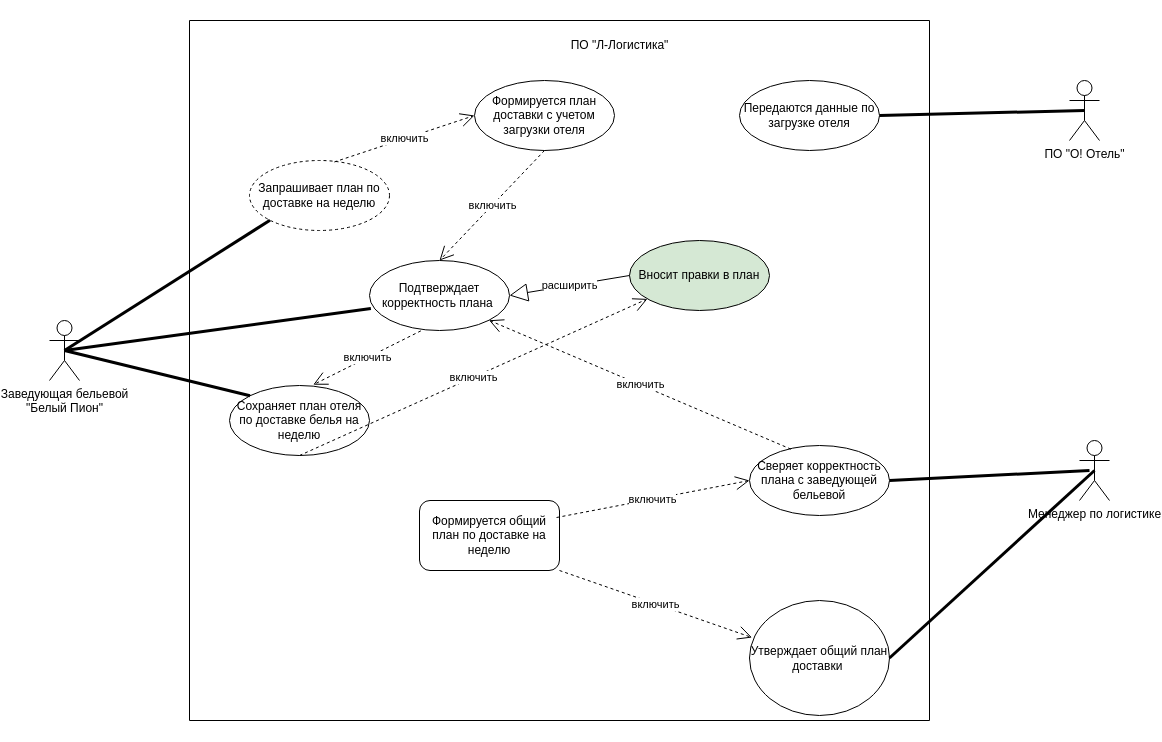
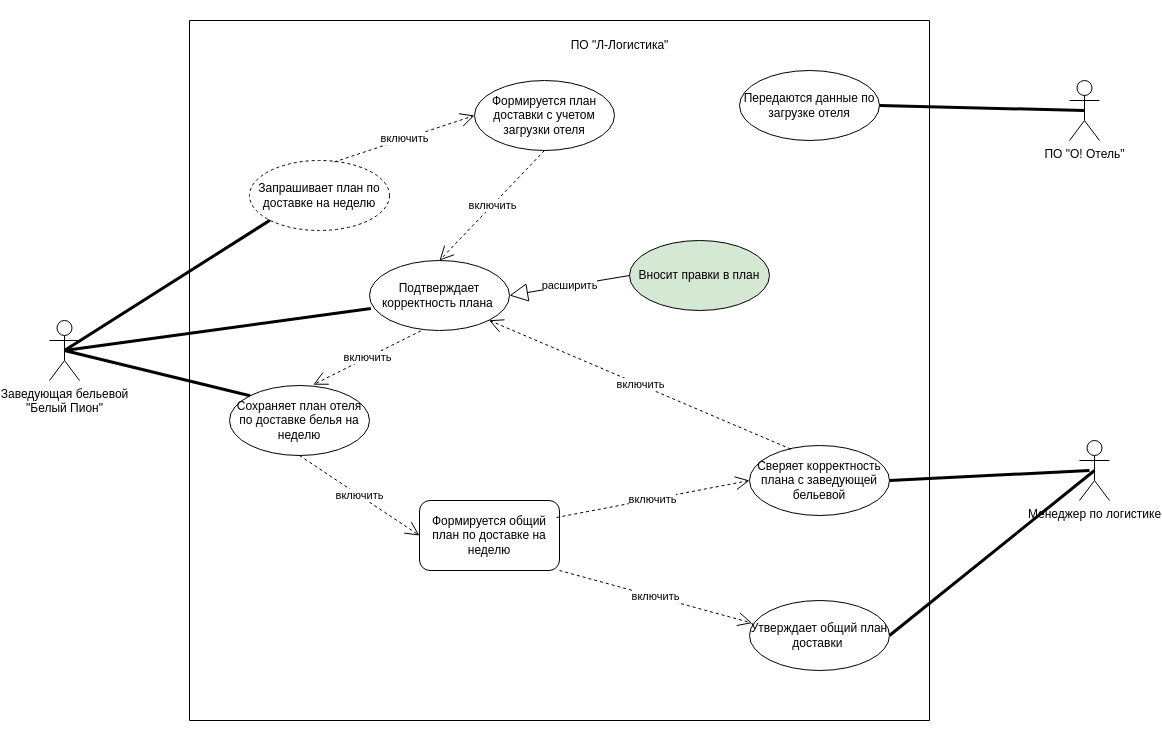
node "Передаются данные по загрузке отеля": moved (810, 116) -> (810, 106)
edge "Сохраняет план отеля по доставке белья на неделю" -> "Вносит правки в план": now "Сохраняет план отеля по доставке белья на неделю" -> "Формируется общий план по доставке на неделю"
node "Утверждает общий план доставки": size 140x115 -> 140x70
